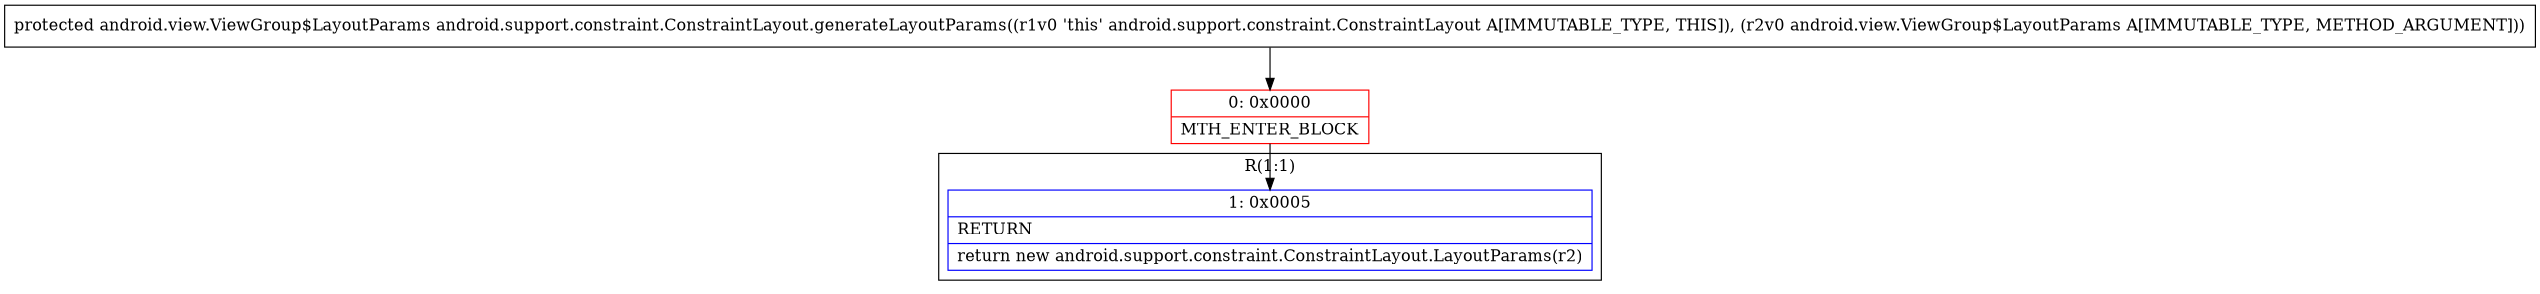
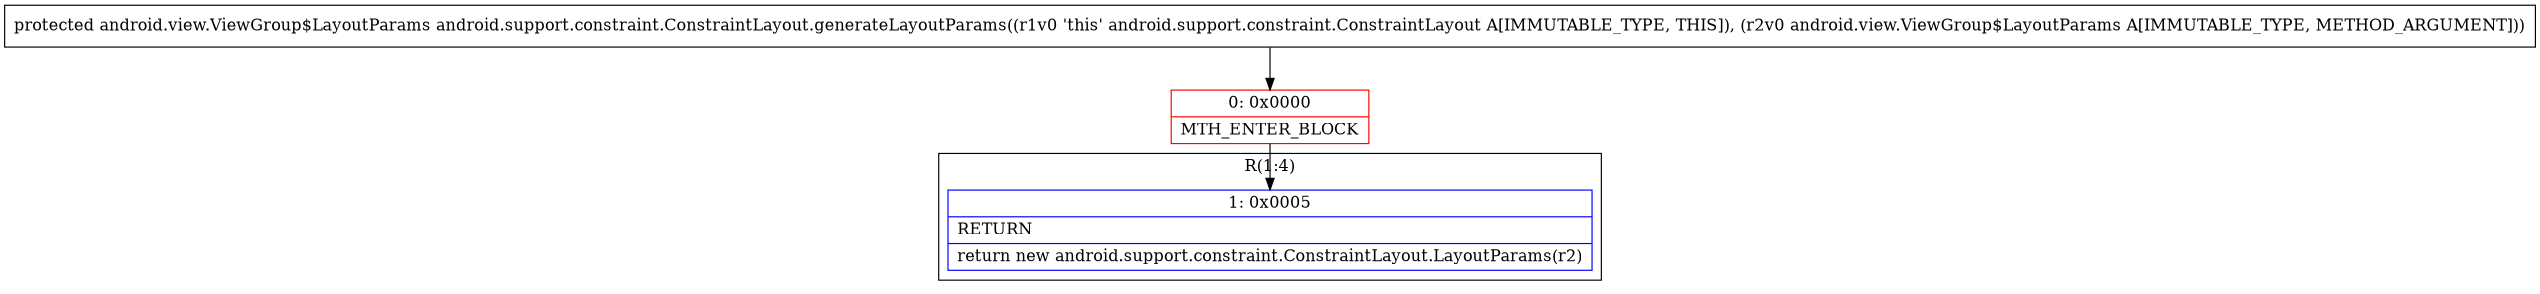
cluster "R(1:1)": label "R(1:1)" -> "R(1:4)"
